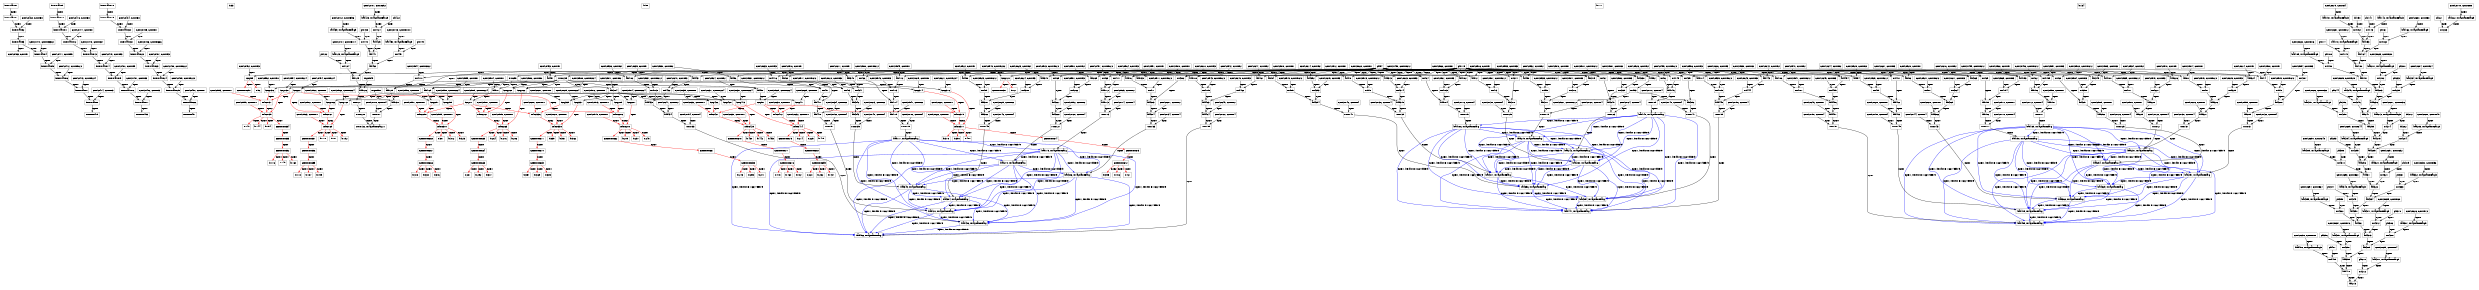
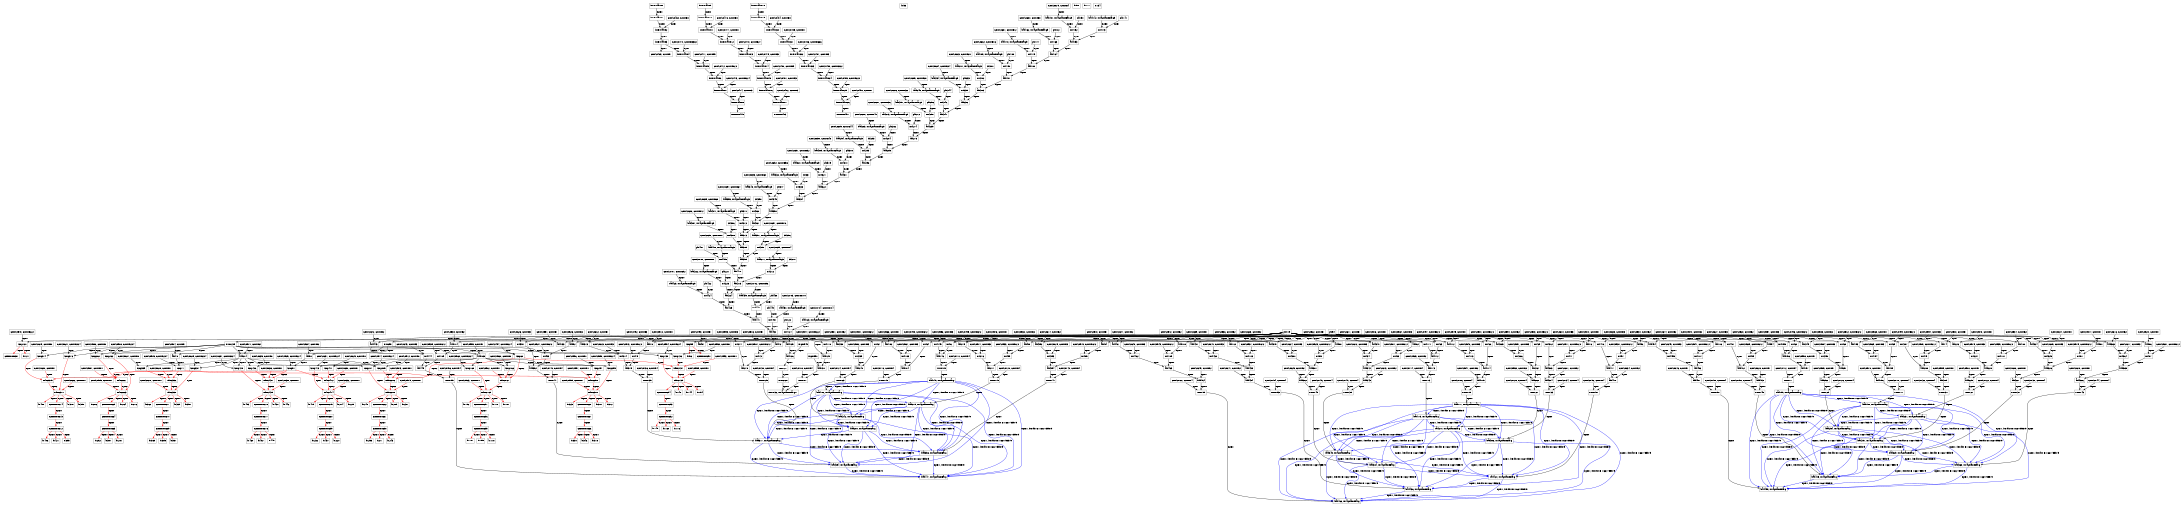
edge "mul93" -> "CONST527, Const=672": reversed
edge "MUL737" -> "load231, ArrayName=arg": now "MUL737" -> "load329, ArrayName=arg"
edge "CTRLNOT672" -> "br395": label "Op=2" -> "Op=-1"
node "add224": added
